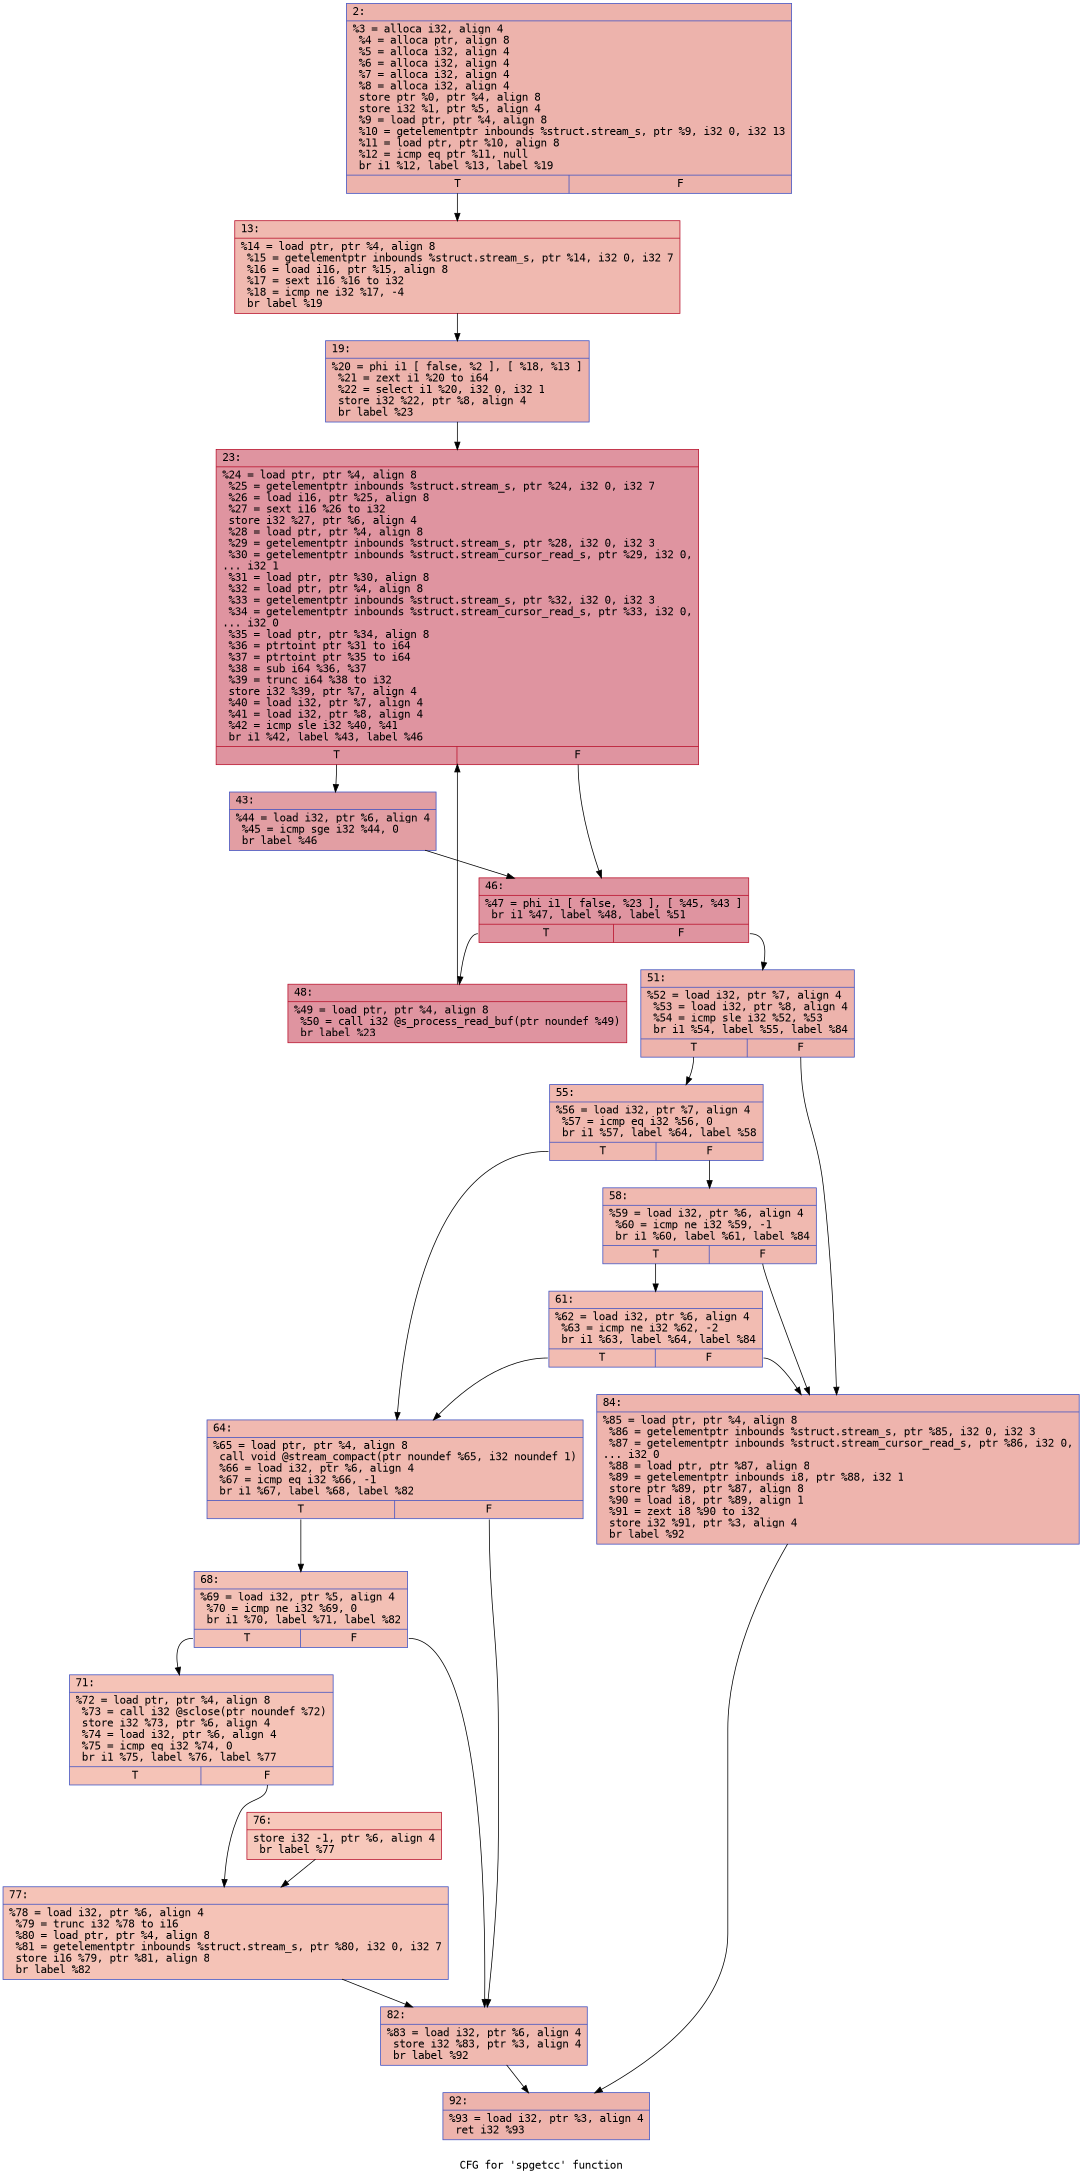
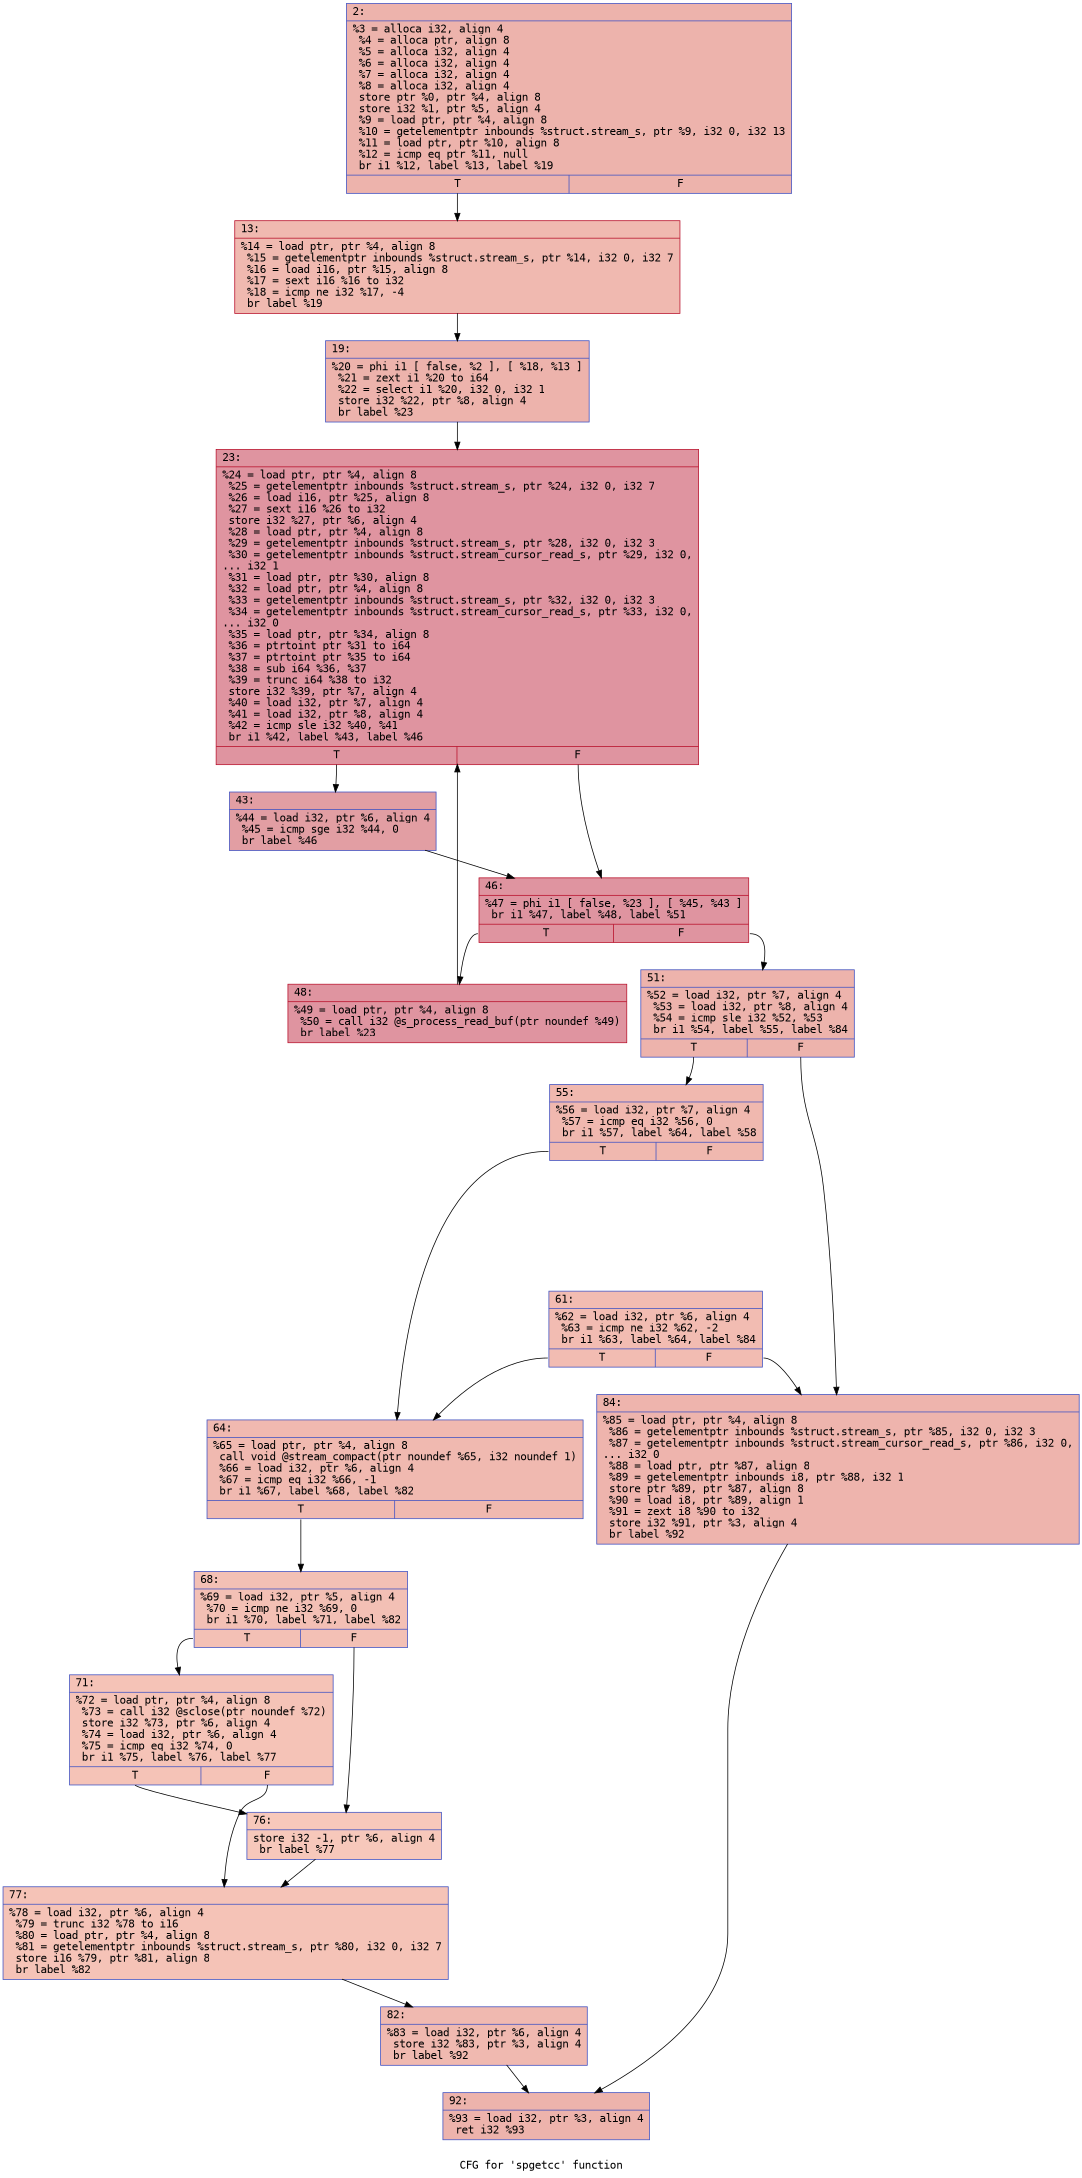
node "58:": removed
edge "64:" -> "82:": removed
edge "71:" -> "76:": added
edge "68:" -> "82:": now "68:" -> "76:"
node "76:": color #b70d28ff -> #3d50c3ff
